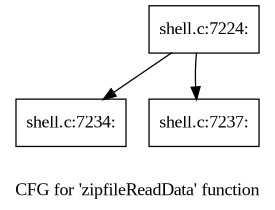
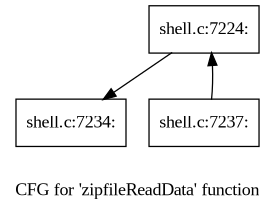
edge "shell.c:7224:" -> "shell.c:7237:": reversed
